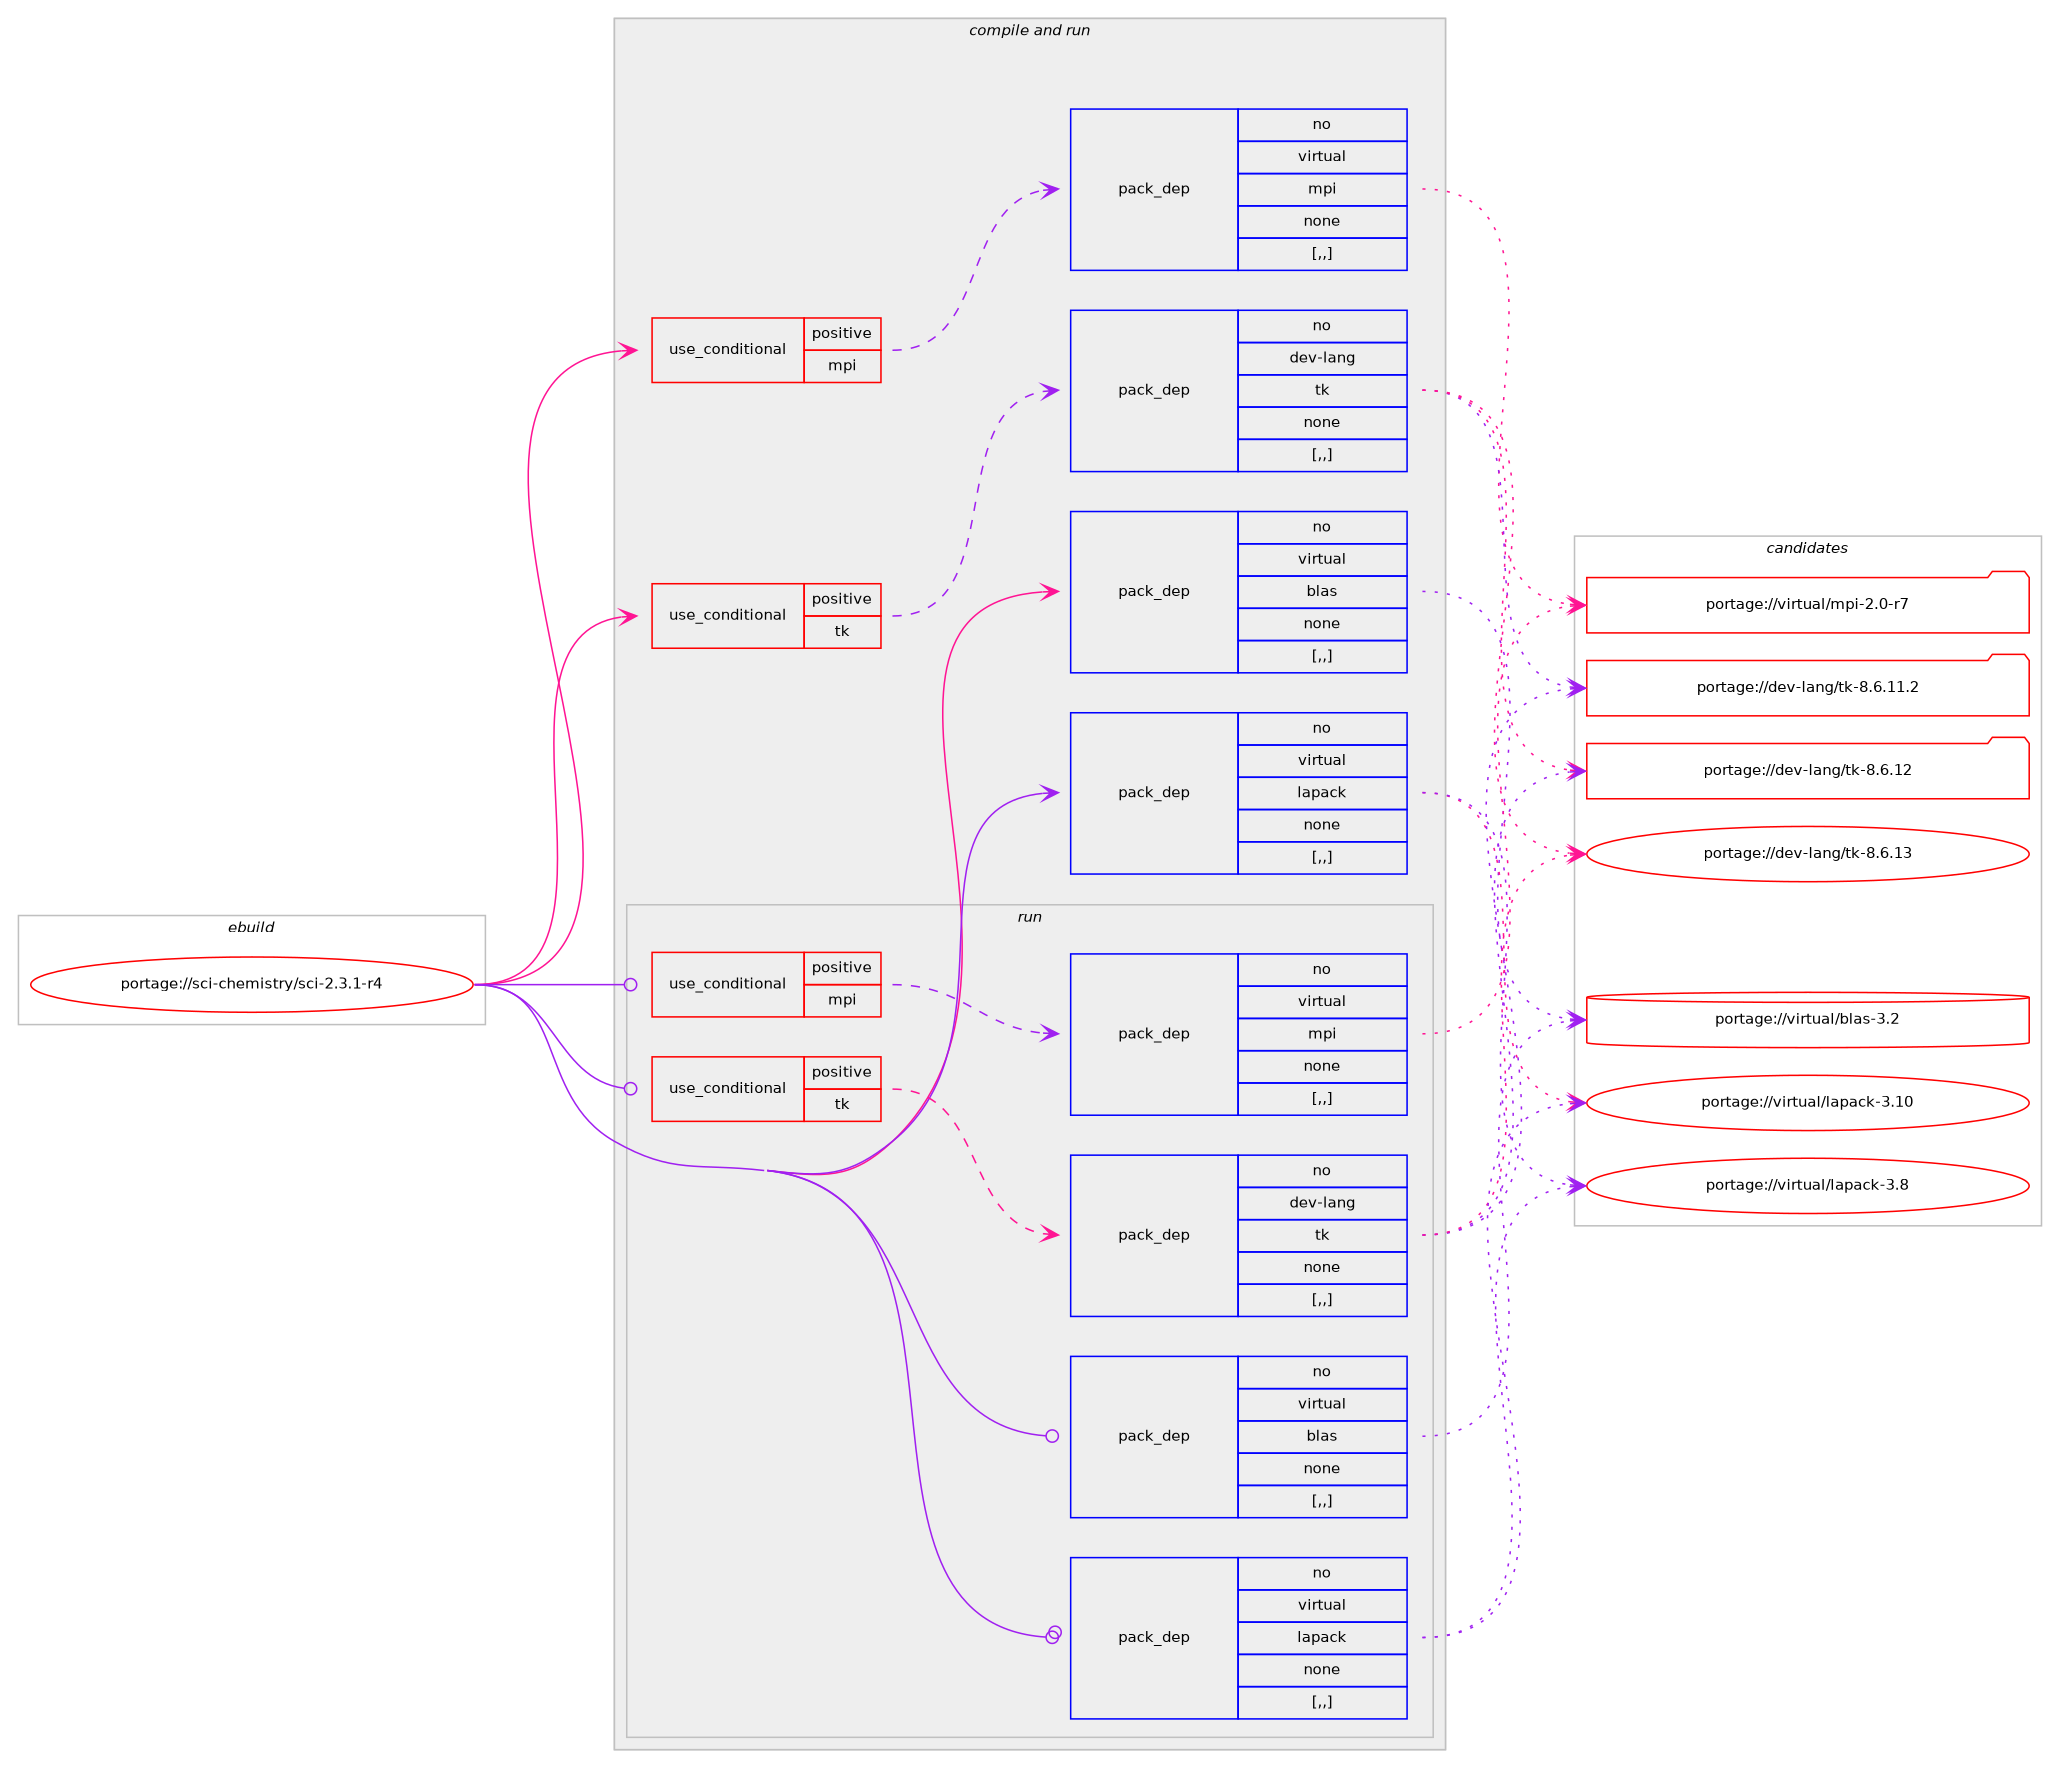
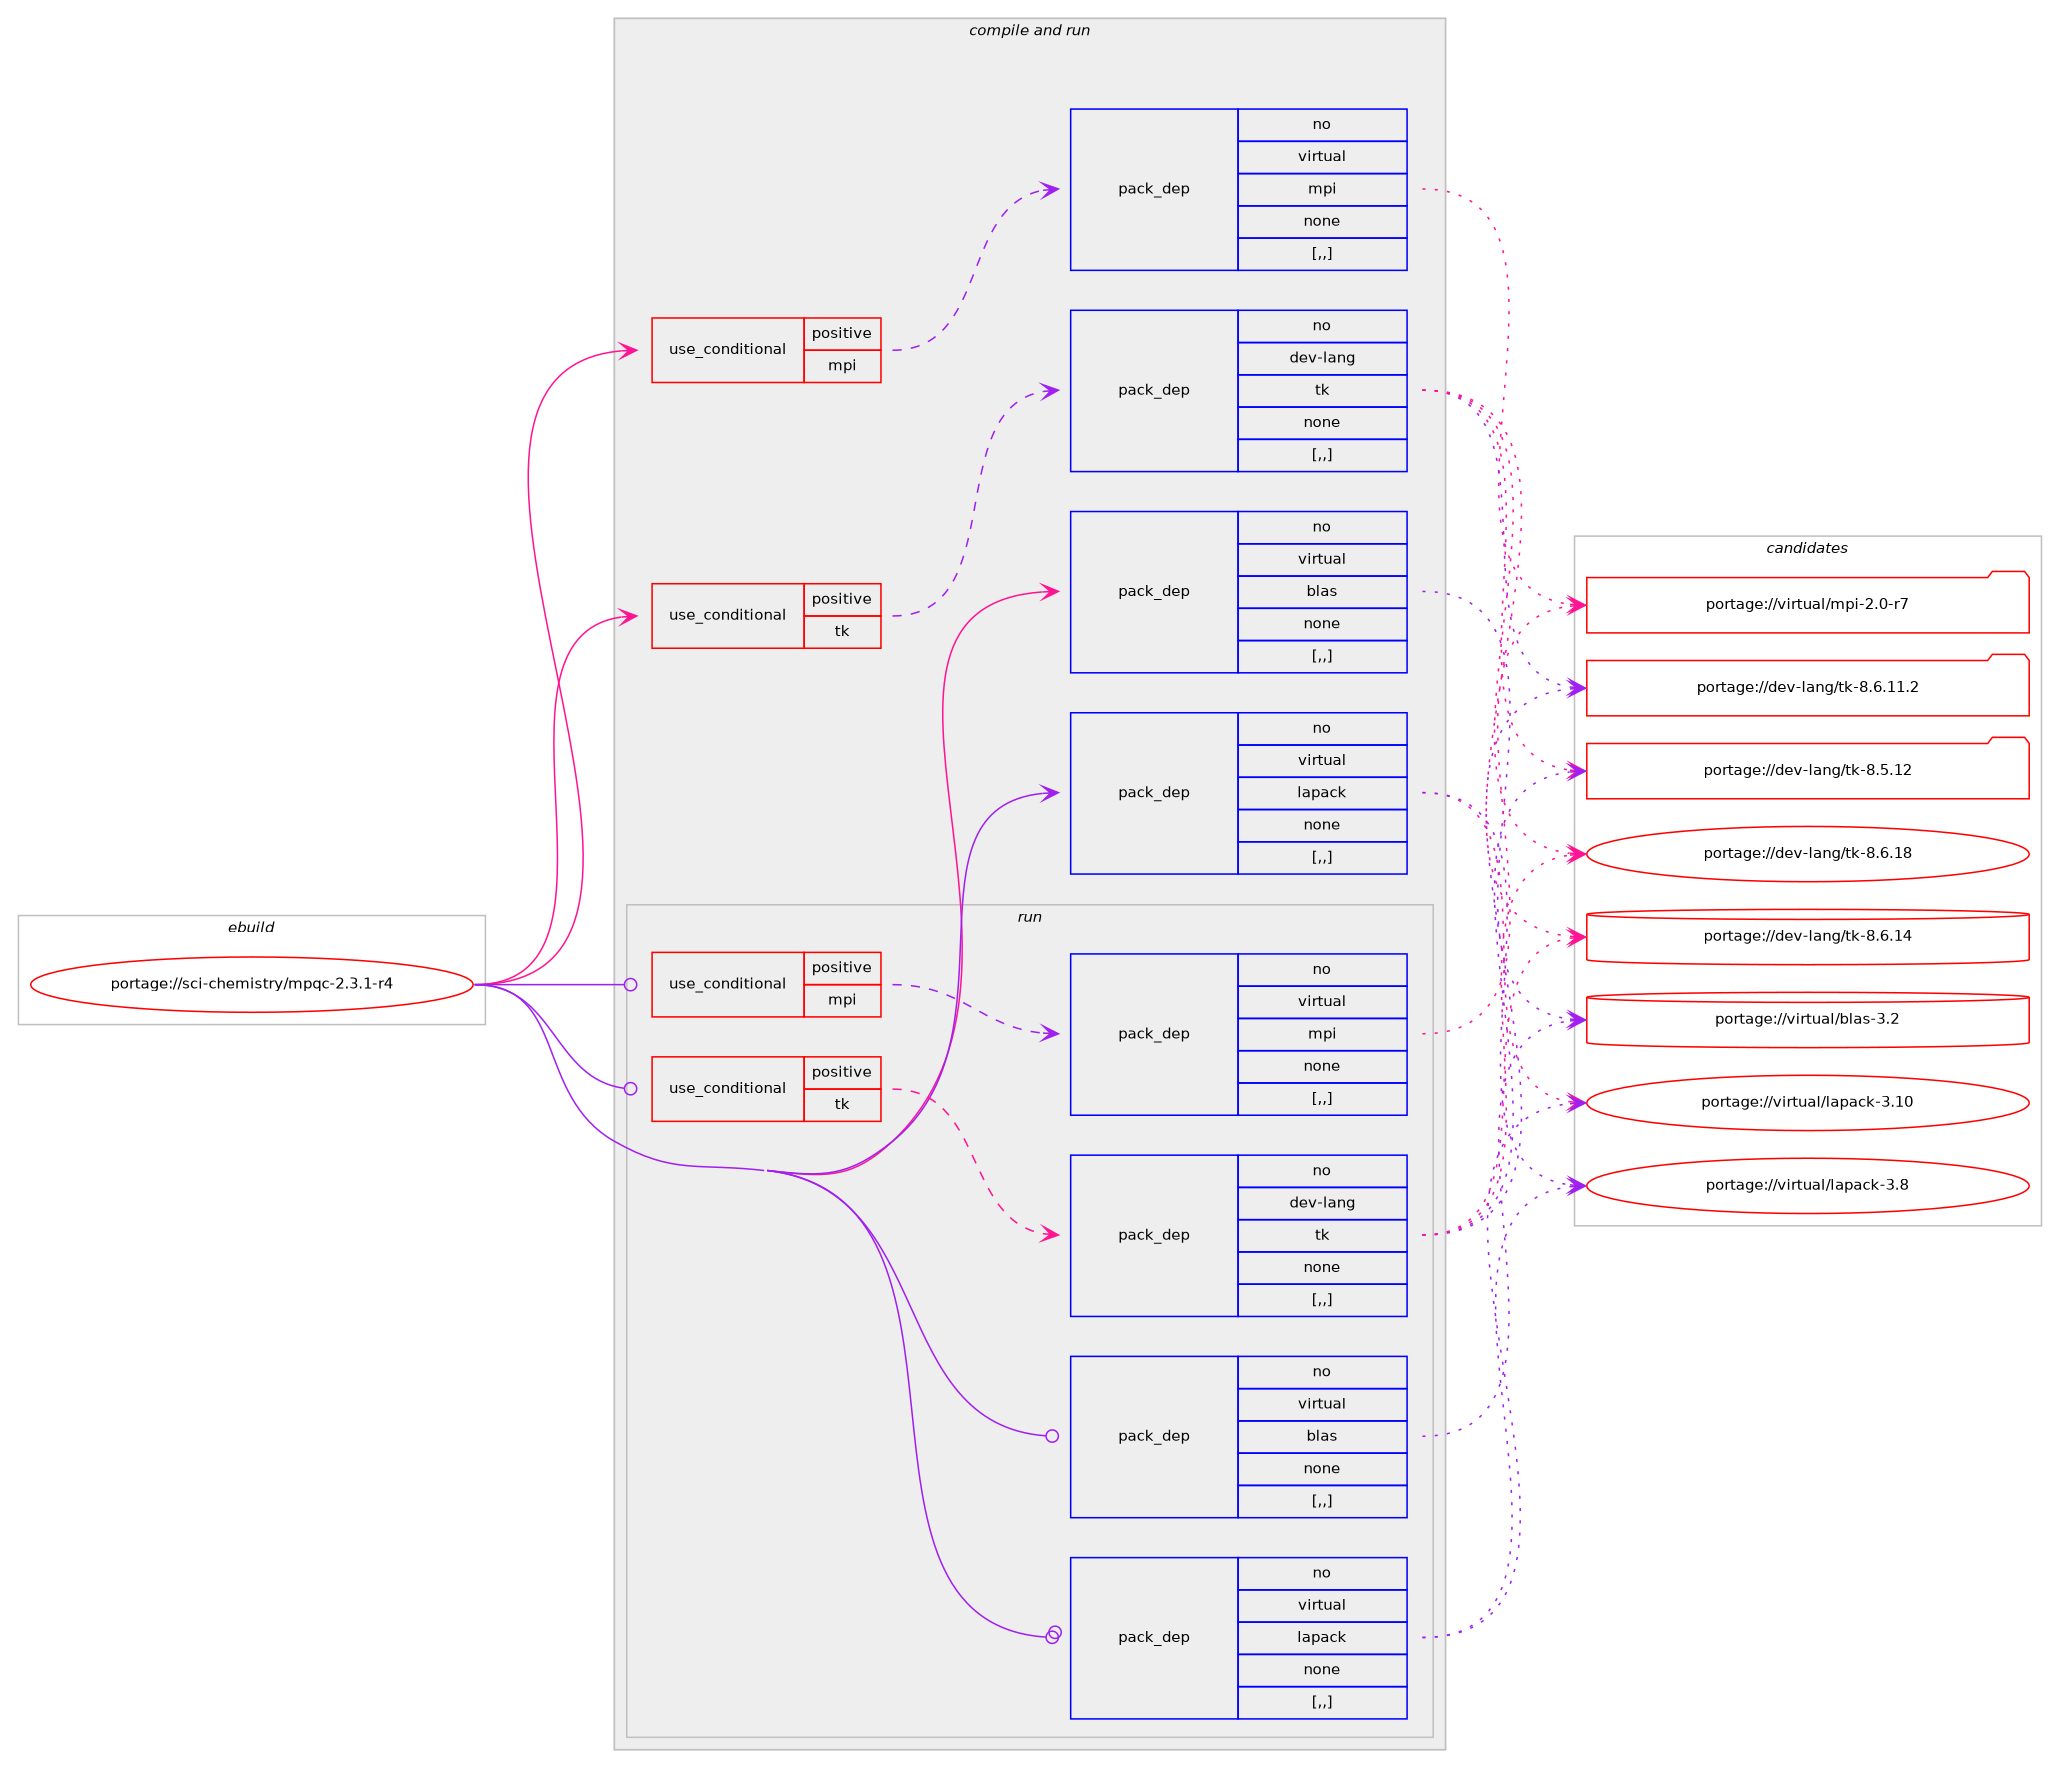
node "portage://dev-lang/tk-8.6.12": label "portage://dev-lang/tk-8.6.12" -> "portage://dev-lang/tk-8.5.12"
node "portage://dev-lang/tk-8.6.13": label "portage://dev-lang/tk-8.6.13" -> "portage://dev-lang/tk-8.6.18"
node "portage://dev-lang/tk-8.6.14": added
node "portage://sci-chemistry/sci-2.3.1-r4": label "portage://sci-chemistry/sci-2.3.1-r4" -> "portage://sci-chemistry/mpqc-2.3.1-r4"
